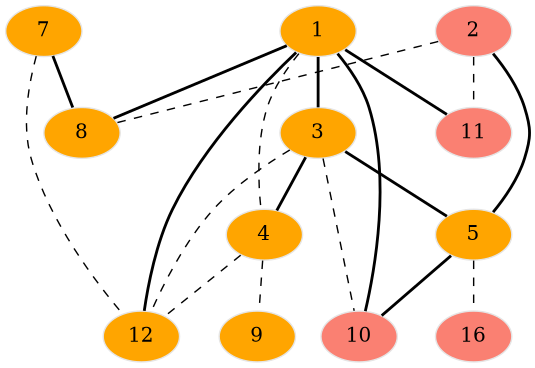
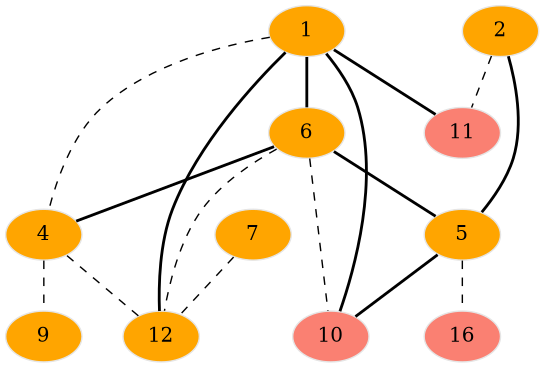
node "2": fillcolor salmon -> orange
node "8": removed
node "3": label "3" -> "6"
